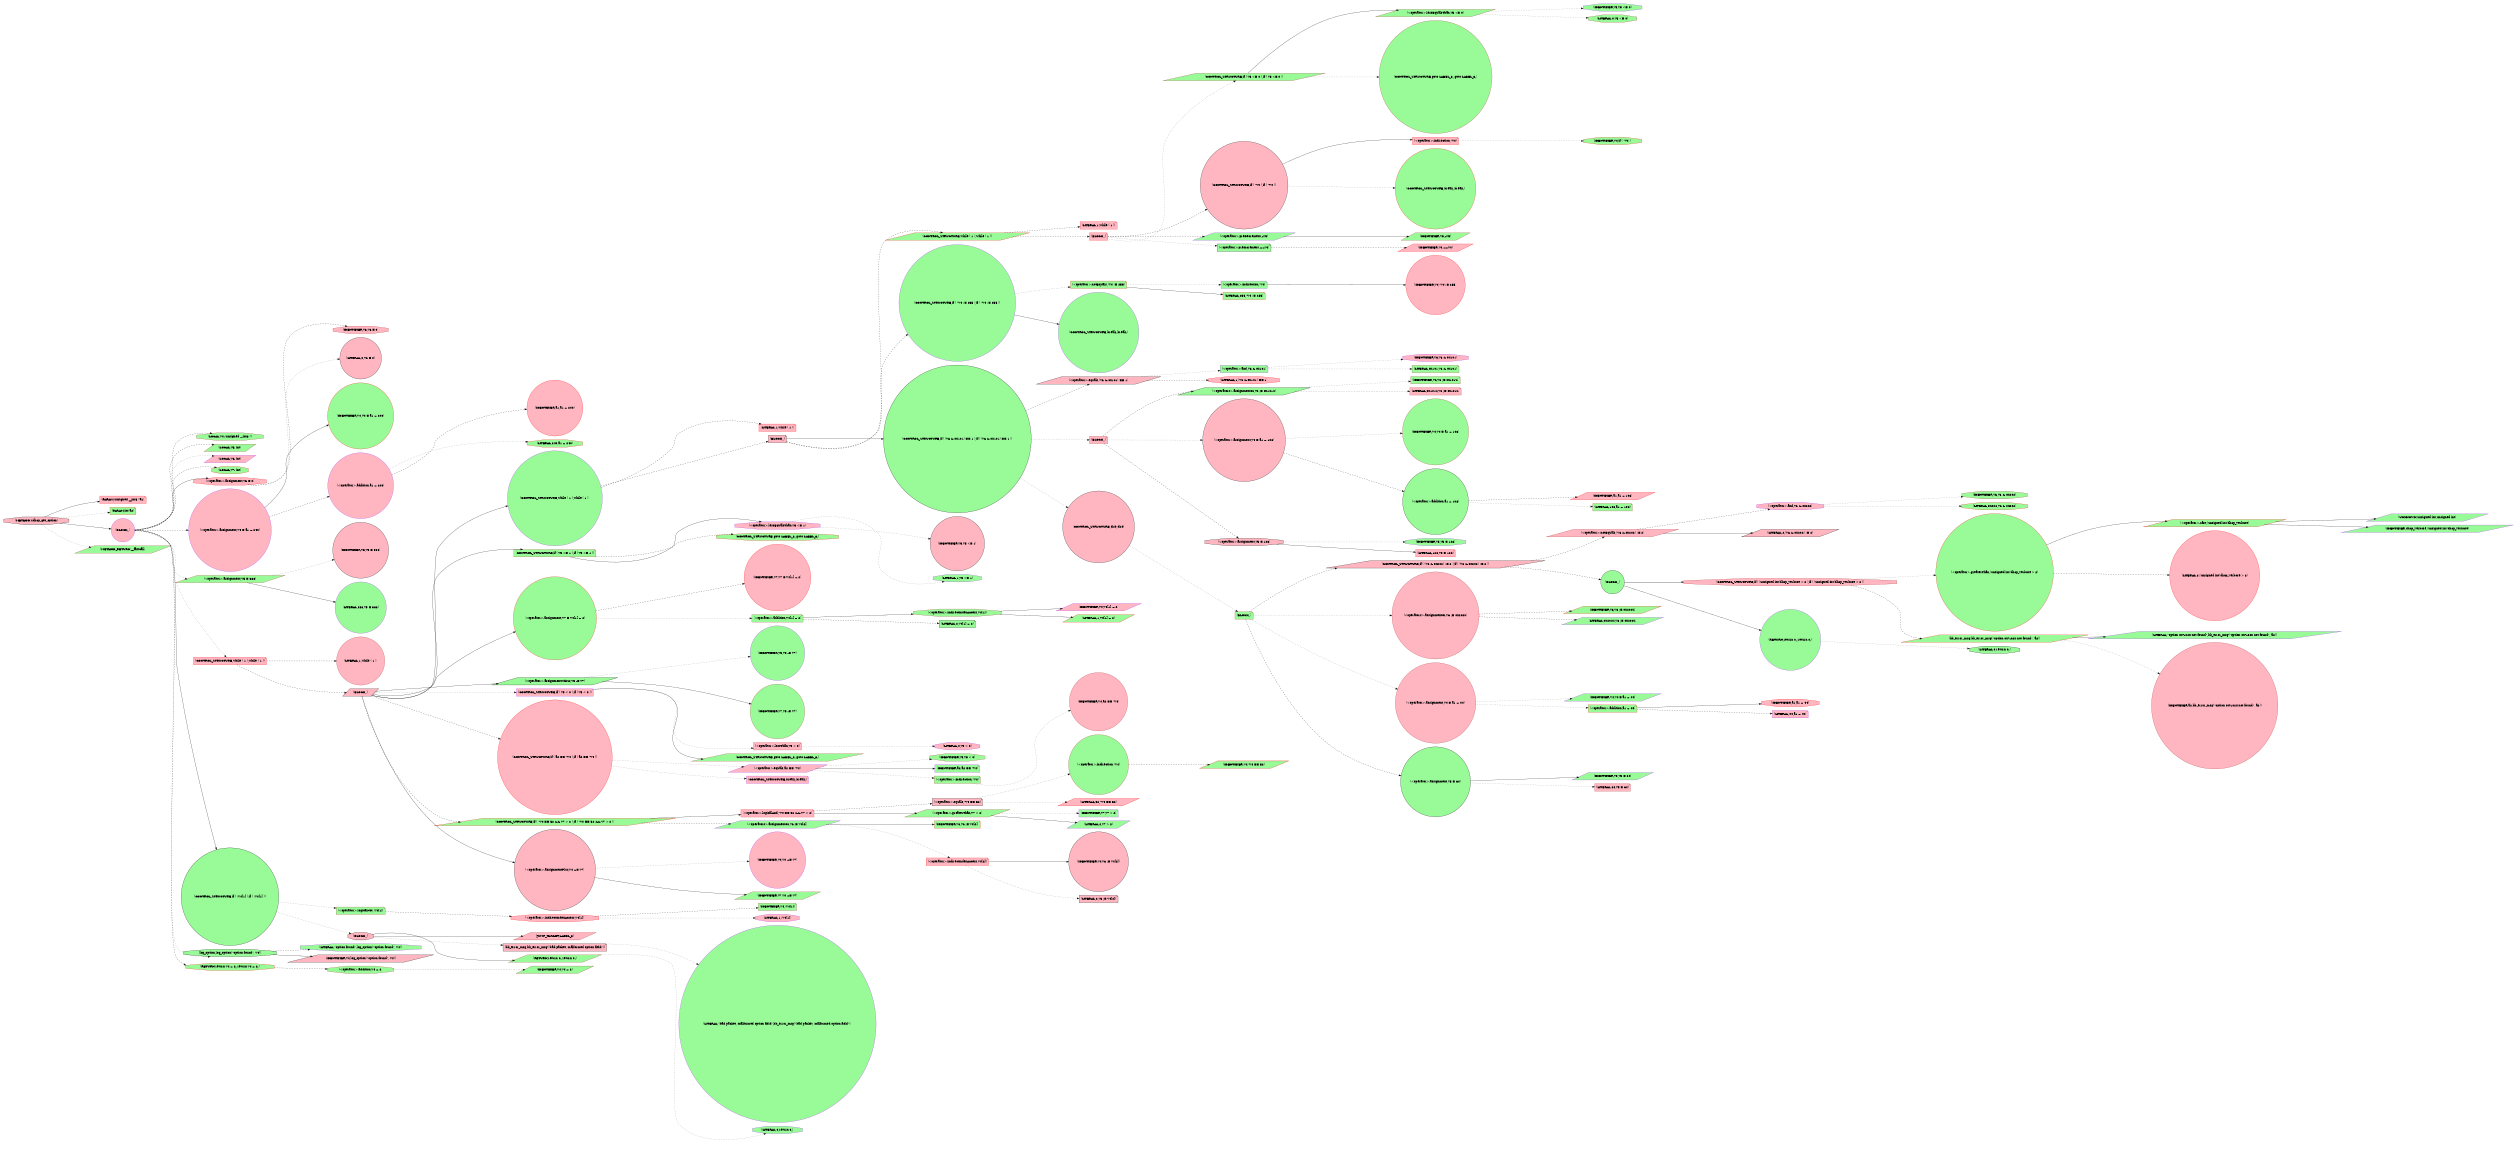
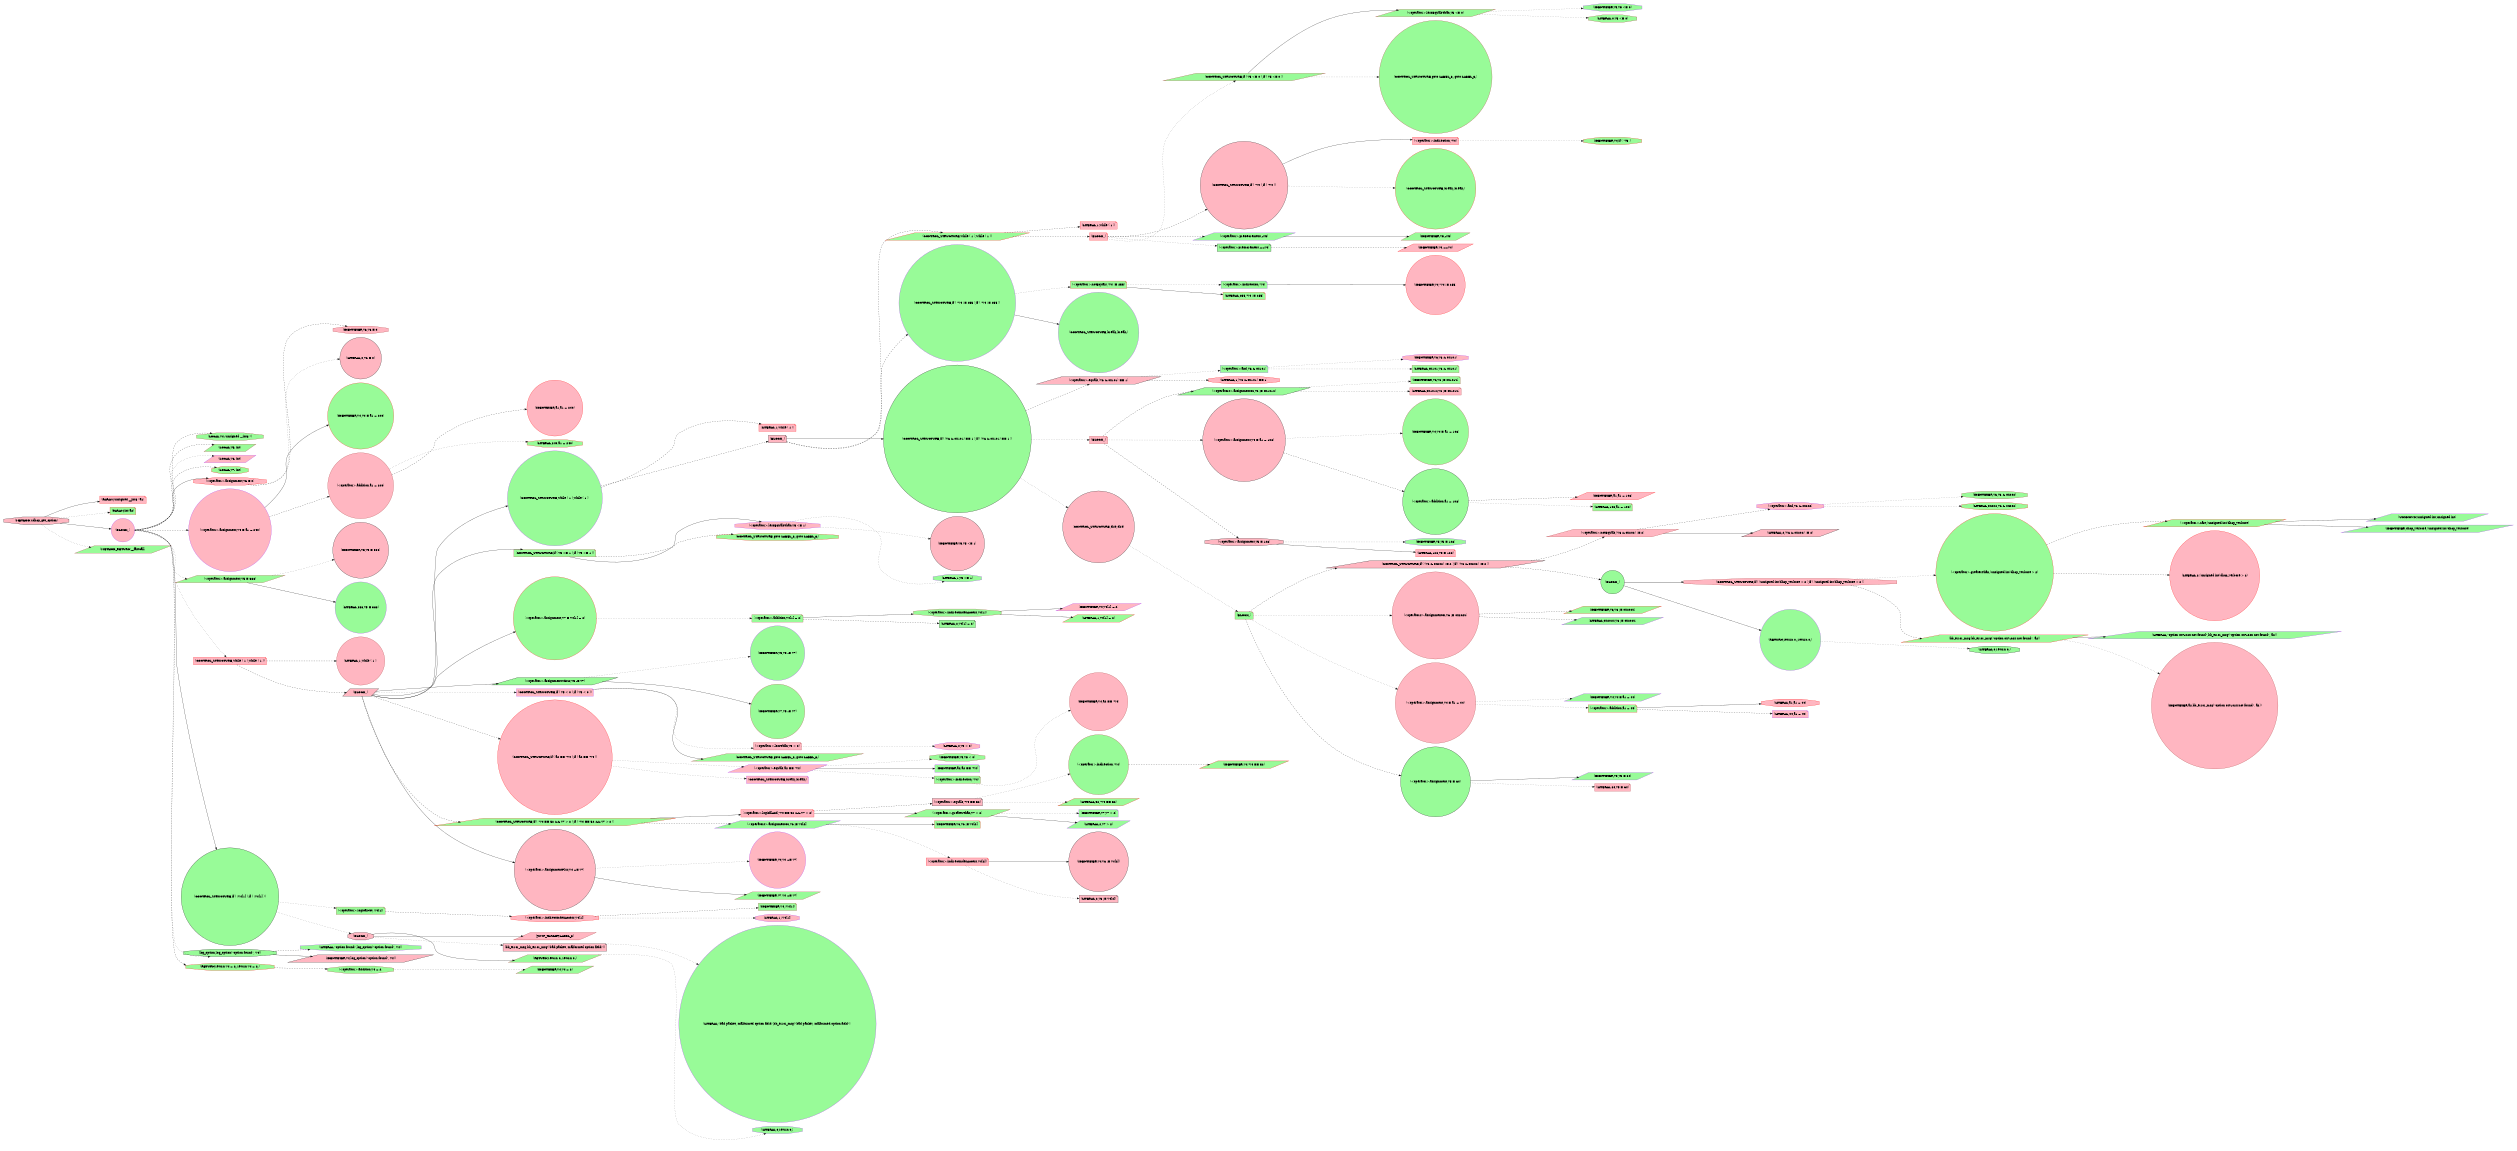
node "(IDENTIFIER,v4,if ( *v4 ))": label "(IDENTIFIER,v4,if ( *v4 ))" -> "(IDENTIFIER,v4,if ( *v3 ))"
node "(<operator>.addition,a1 + 240)": color purple -> brown
edge "(<operator>.greaterThan,(unsigned int)dhcp_verbose > 2)" -> "(<operator>.cast,(unsigned int)dhcp_verbose)": style solid -> dashed
node "(IDENTIFIER,v7,v7 = v4[1] + 2)": removed
node "(IDENTIFIER,a1,a1 + 44)": label "(IDENTIFIER,a1,a1 + 44)" -> "(LITERAL,a1,a1 + 44)"
node "(LITERAL,52,*v4 == 52)": fillcolor lightpink -> palegreen
